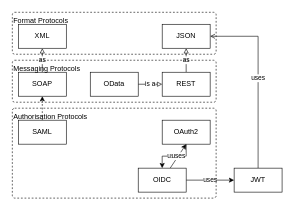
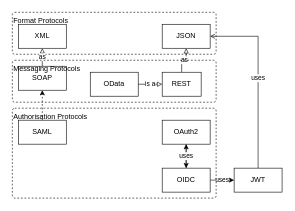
node "SOAP": moved (42, 84) -> (42, 78)
node "REST": size 48x24 -> 39x24
node "OIDC": moved (162, 180) -> (186, 180)
